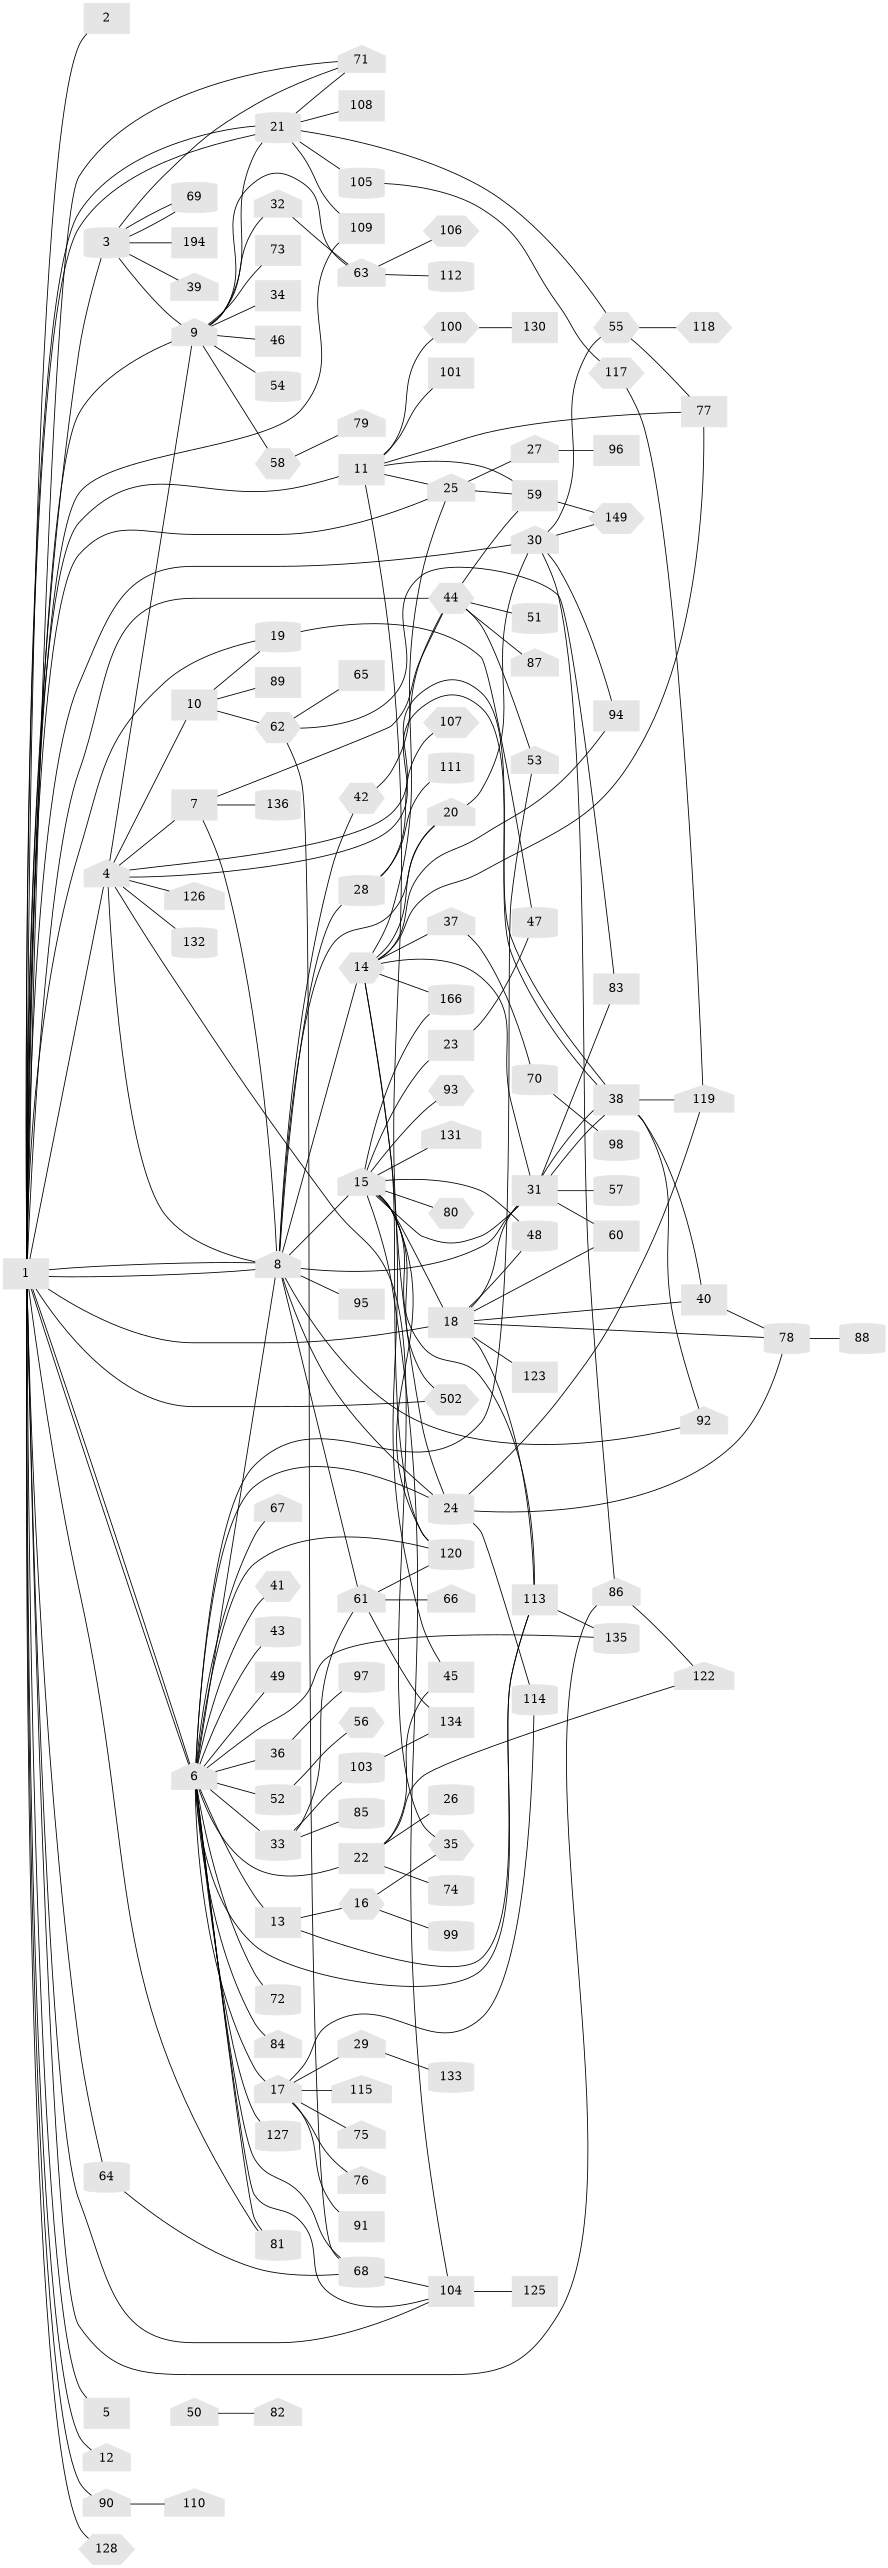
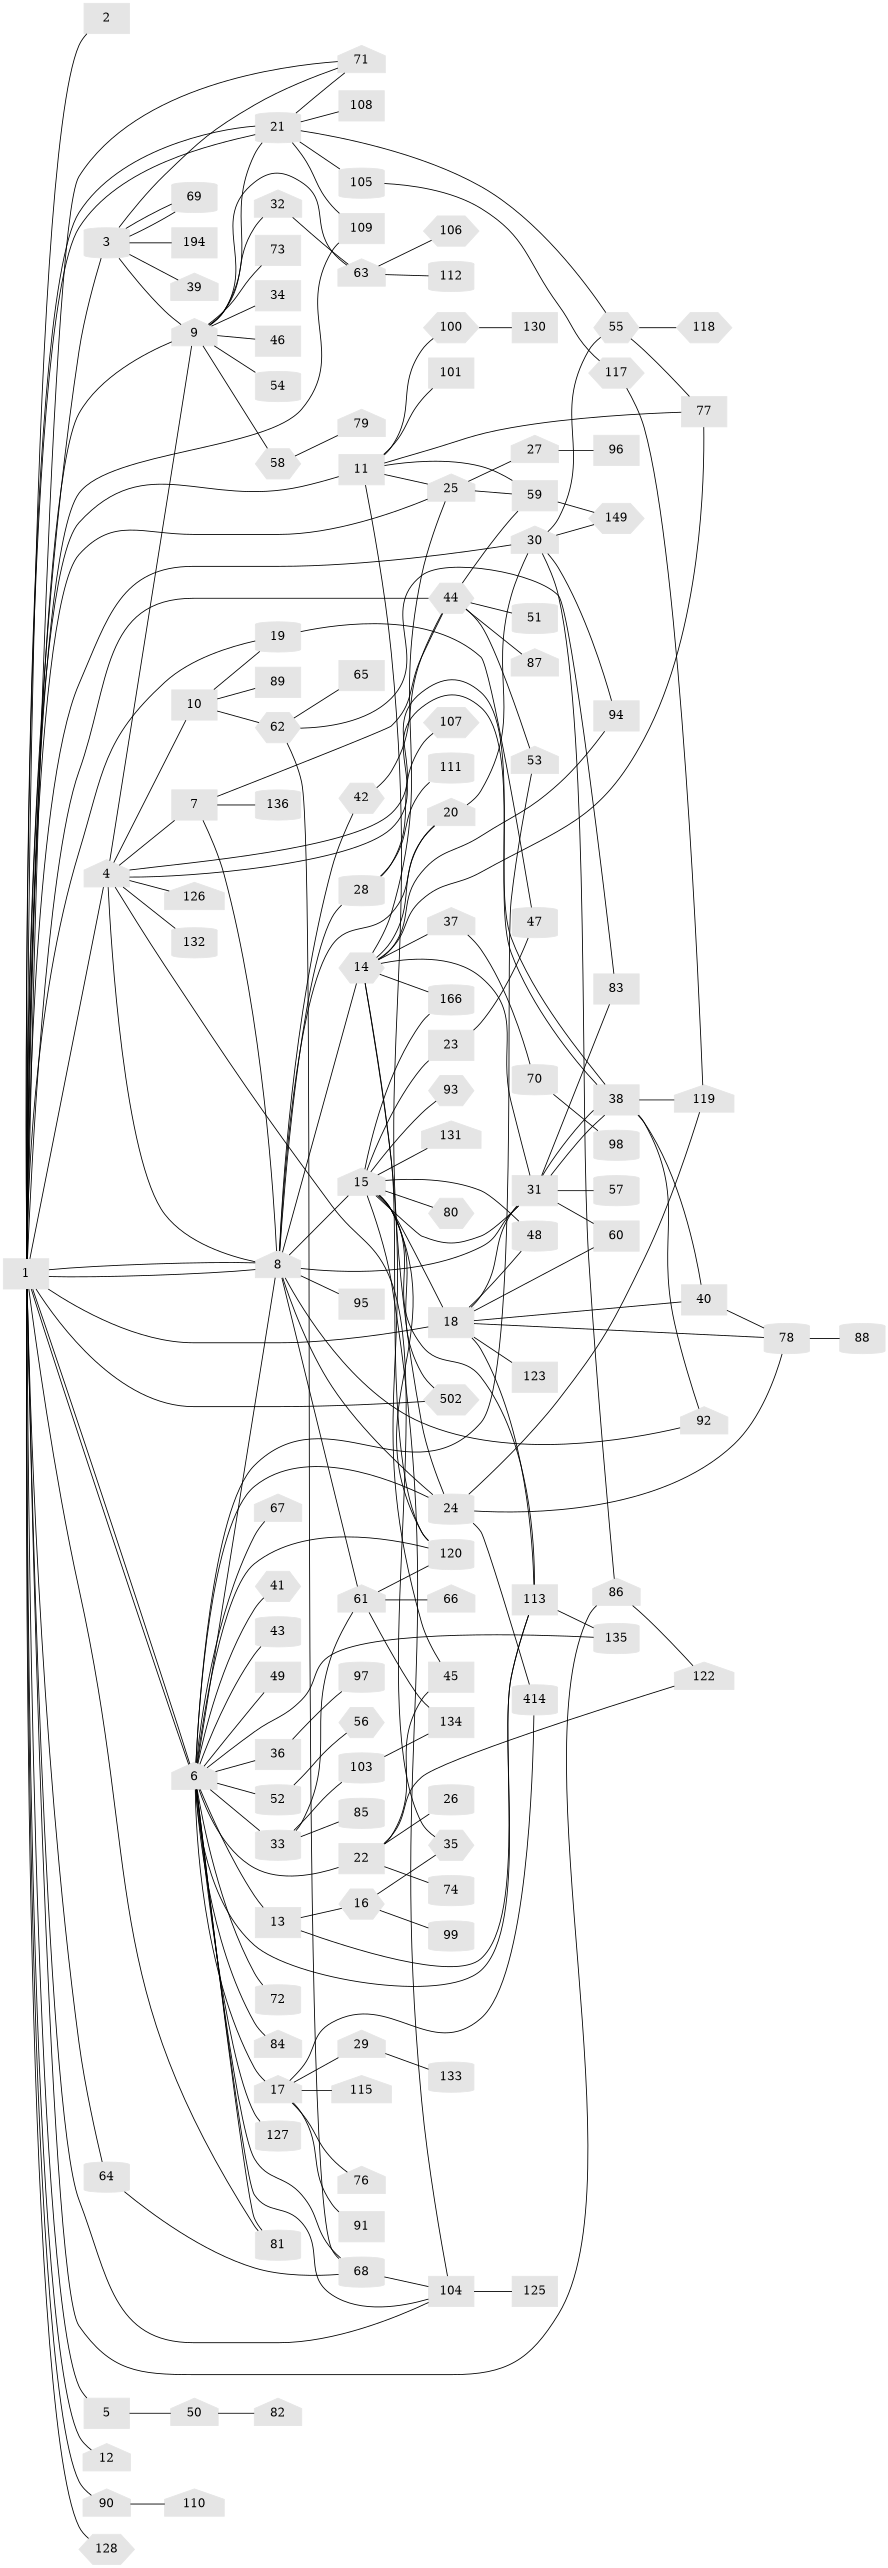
node "114": label "114" -> "414"
node "75": removed
edge "5" -- "50": added
